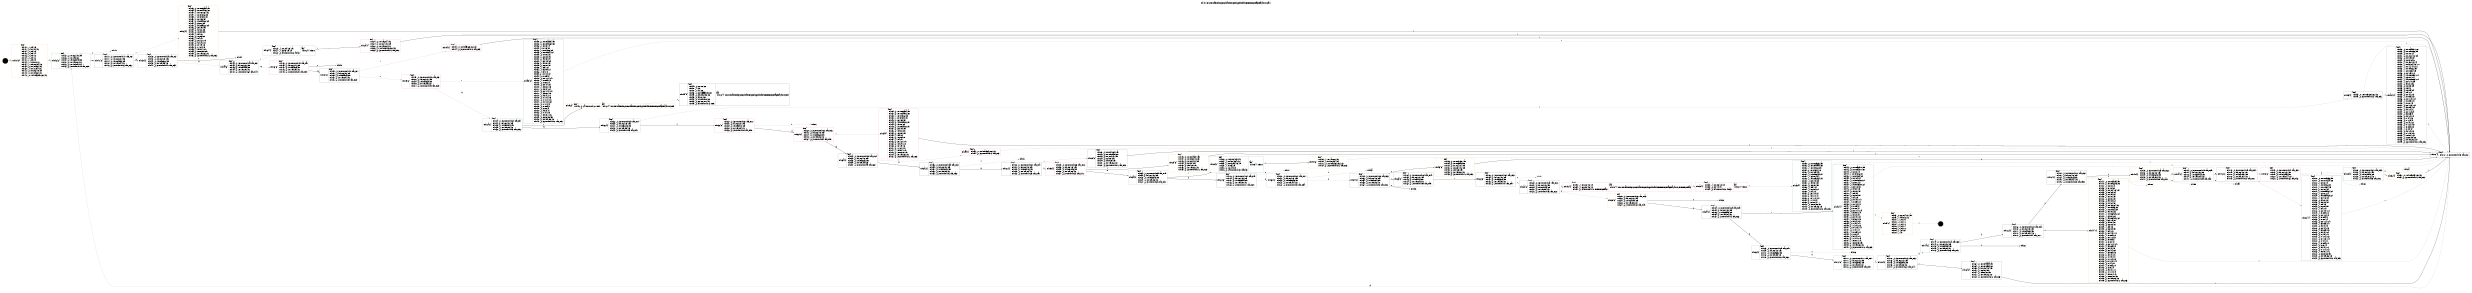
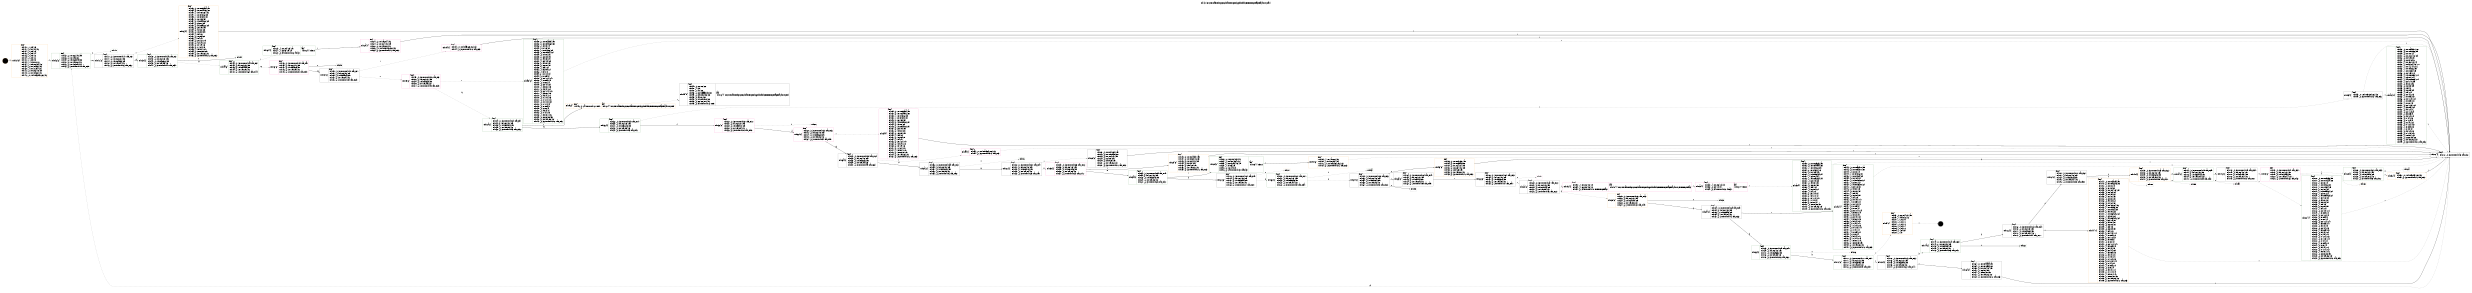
edge "0x401943 [147]" -> "0x401ff7 [21]": now "0x401712 [28]" -> "0x401ff7 [21]"
